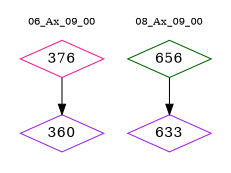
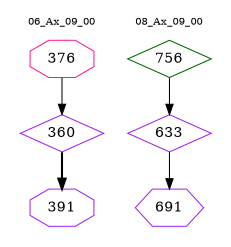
node "376": shape diamond -> octagon
node "656": label "656" -> "756"
node "391": added
node "691": added
